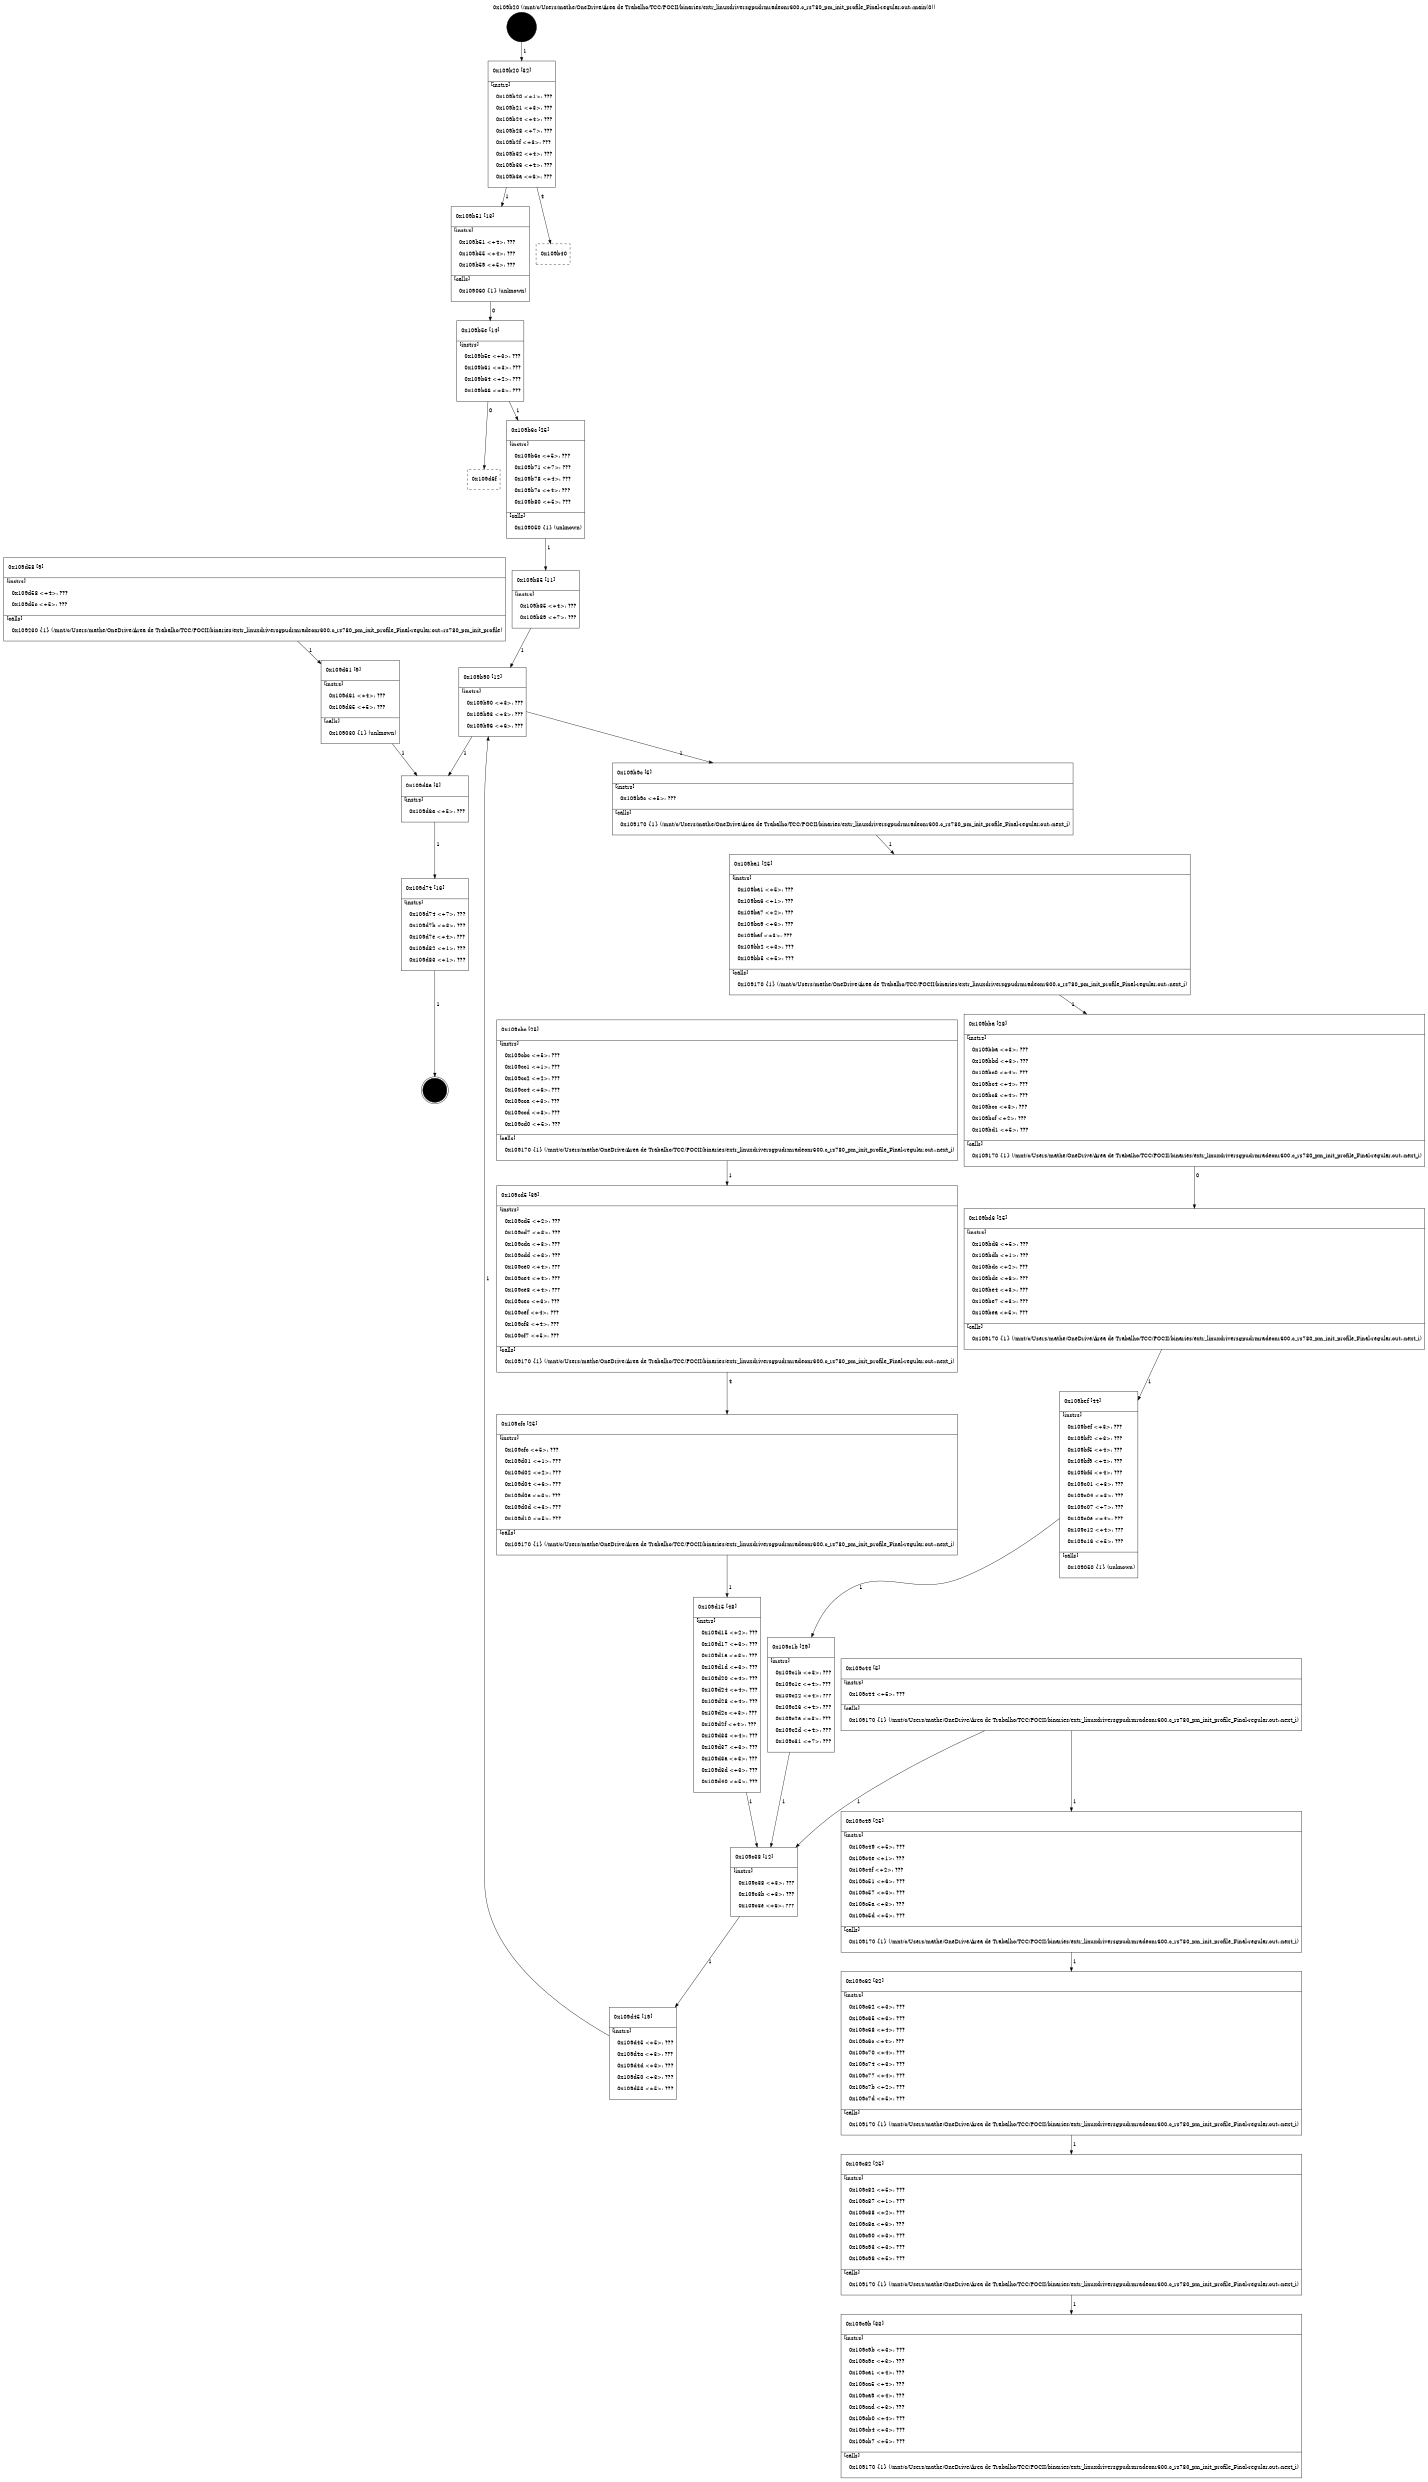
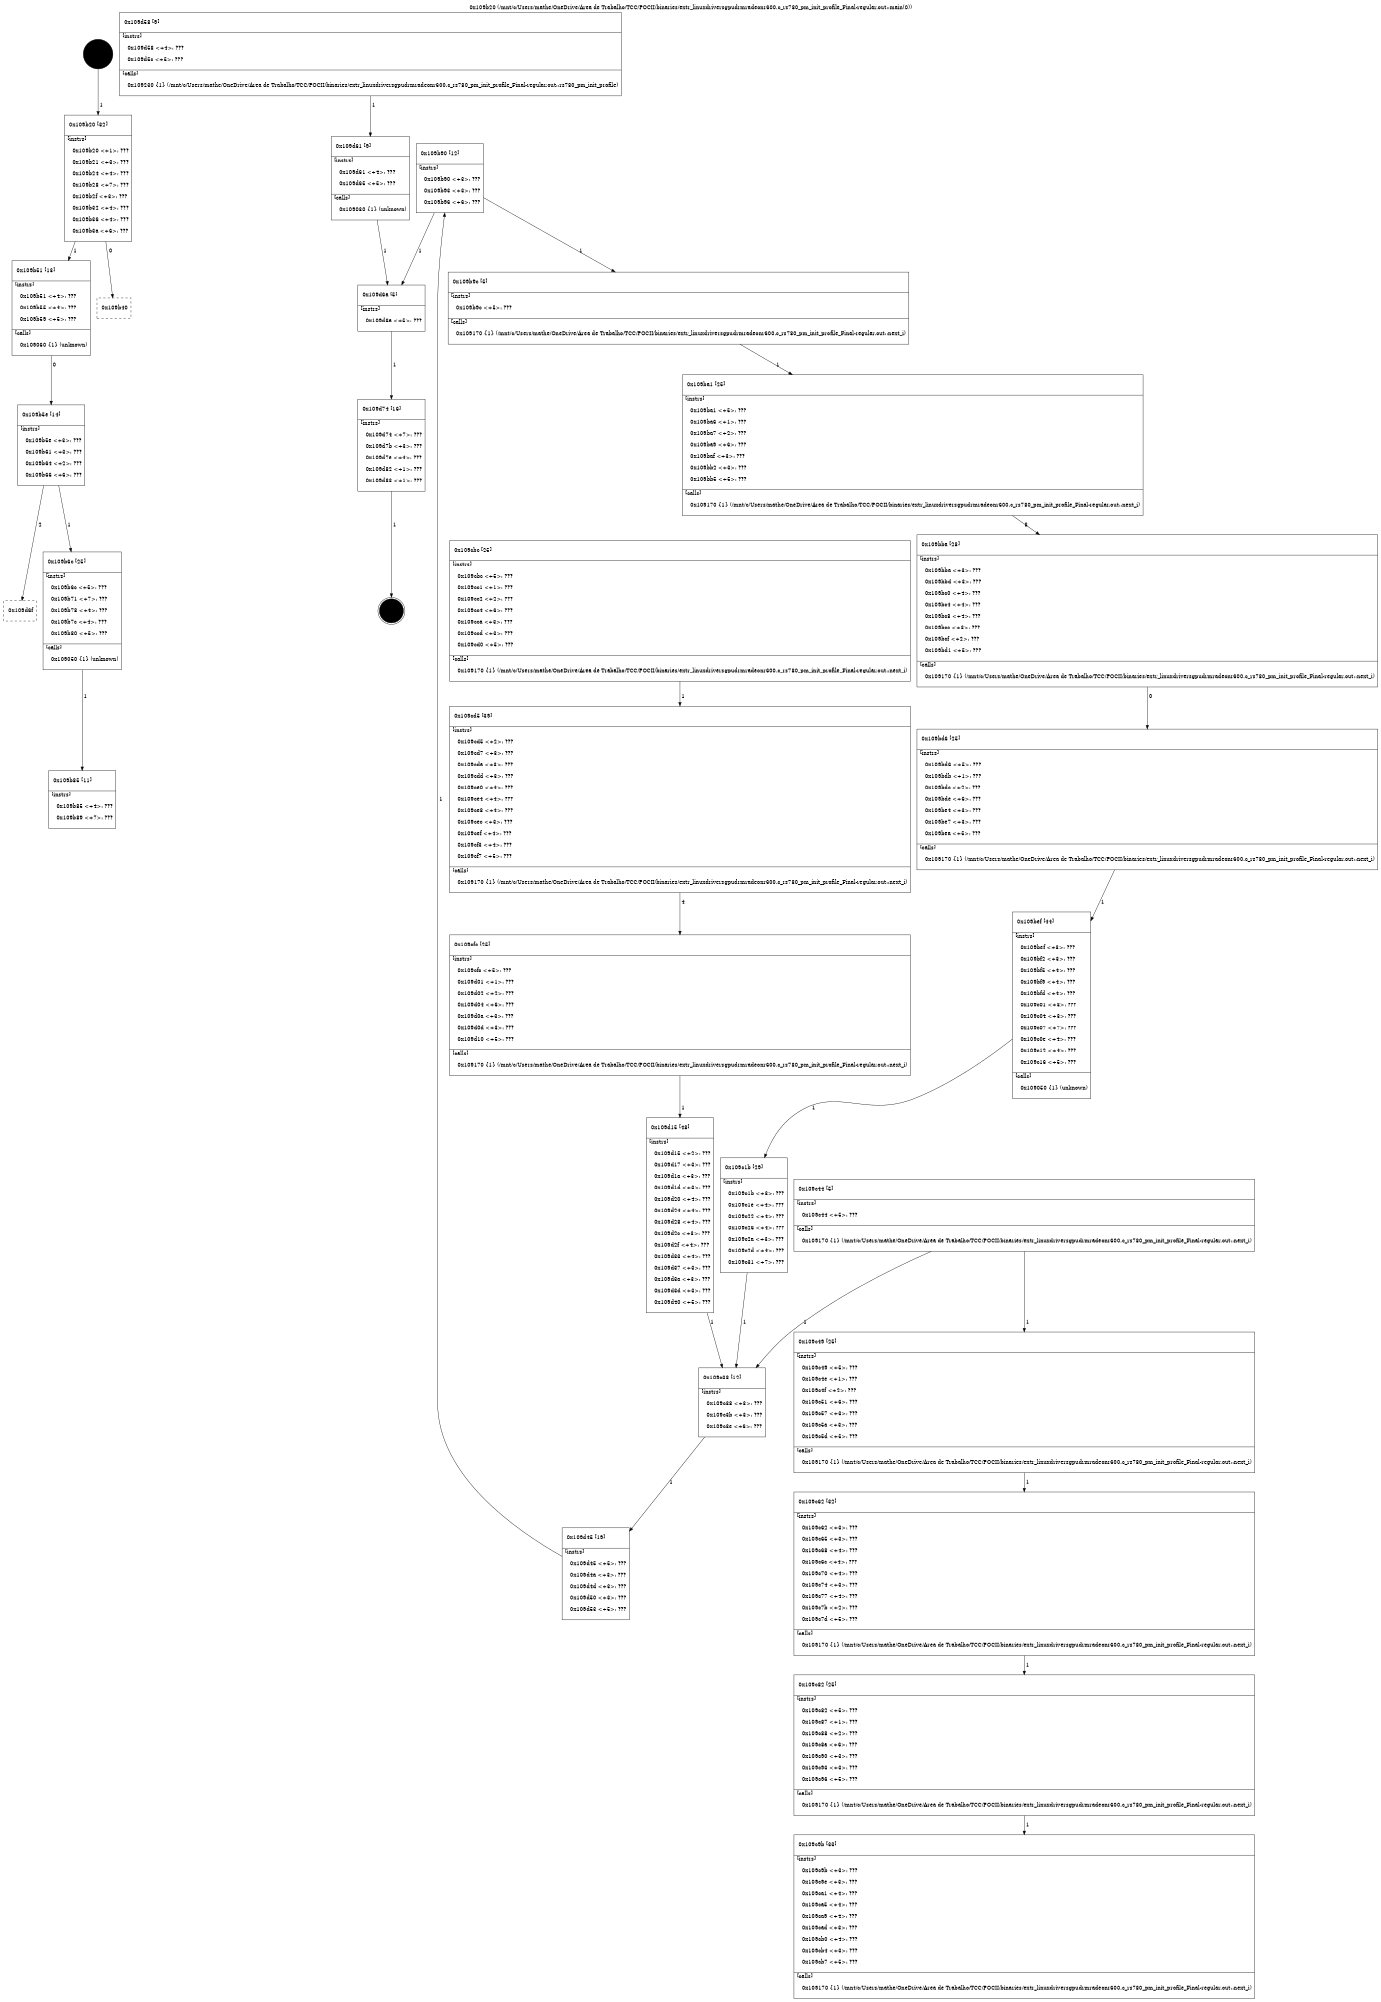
edge "0x109b20 [32]" -> "0x109b40": label " 4" -> " 0"
edge "0x109b5e [14]" -> "0x109d6f": label " 0" -> " 2"
edge "0x109b85 [11]" -> "0x109b90 [12]": removed, label "1"
edge "0x109ba1 [25]" -> "0x109bba [28]": label " 1" -> " 8"
